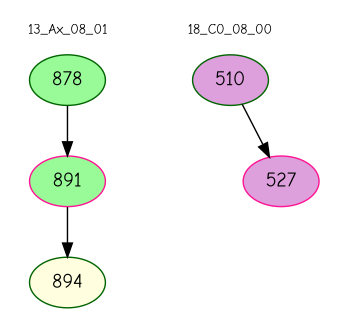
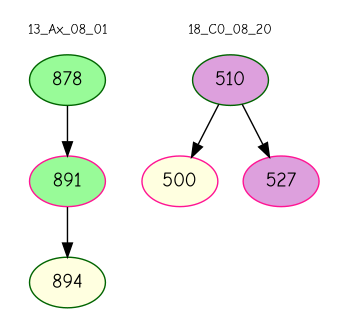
cluster "18_C0_08_00": label "18_C0_08_00" -> "18_C0_08_20"
node "500": added
